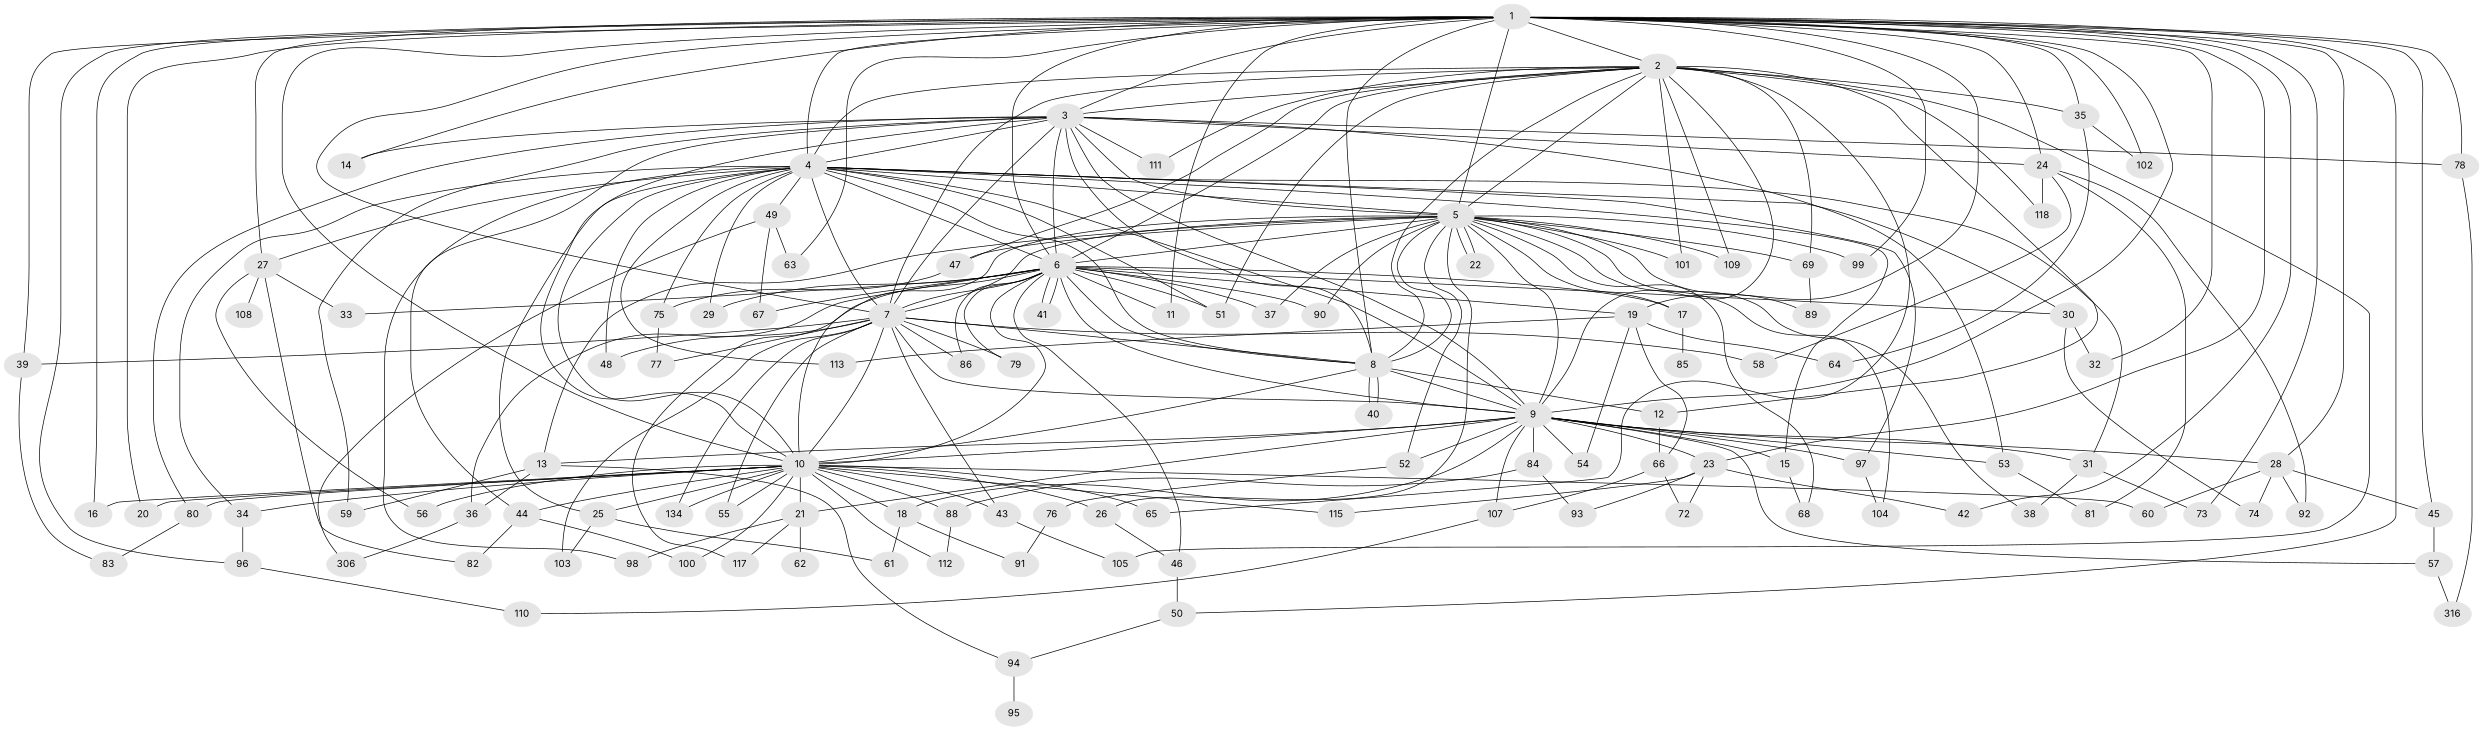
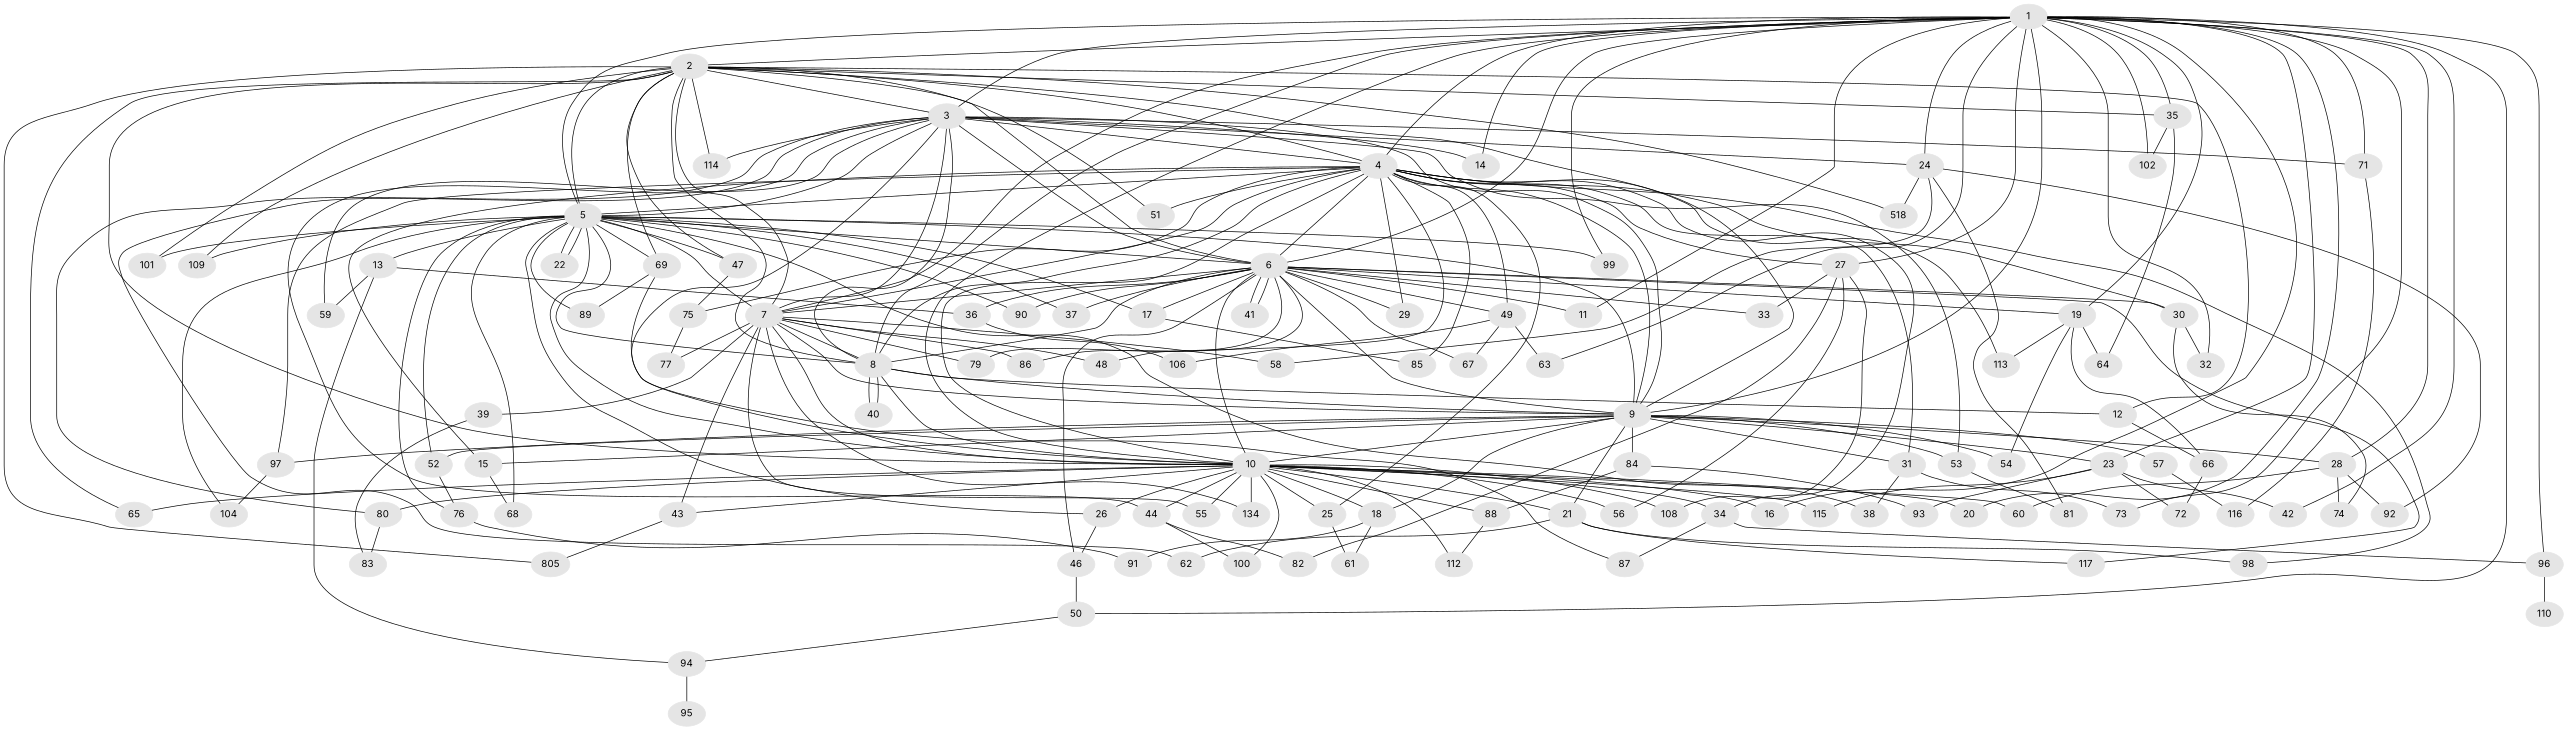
edge "1" -- "39": removed
node "111": label "111" -> "114"
node "78": label "78" -> "71"
node "118": label "118" -> "518"
edge "4" -- "85": added
edge "6" -- "51": now "6" -- "49"
edge "5" -- "76": added
edge "2" -- "10": added
edge "3" -- "62": added
edge "9" -- "13": removed
edge "10" -- "108": added
node "107": removed
node "45": removed
node "306": label "306" -> "106"
node "103": removed
node "105": label "105" -> "805"
node "87": added
node "316": label "316" -> "116"
